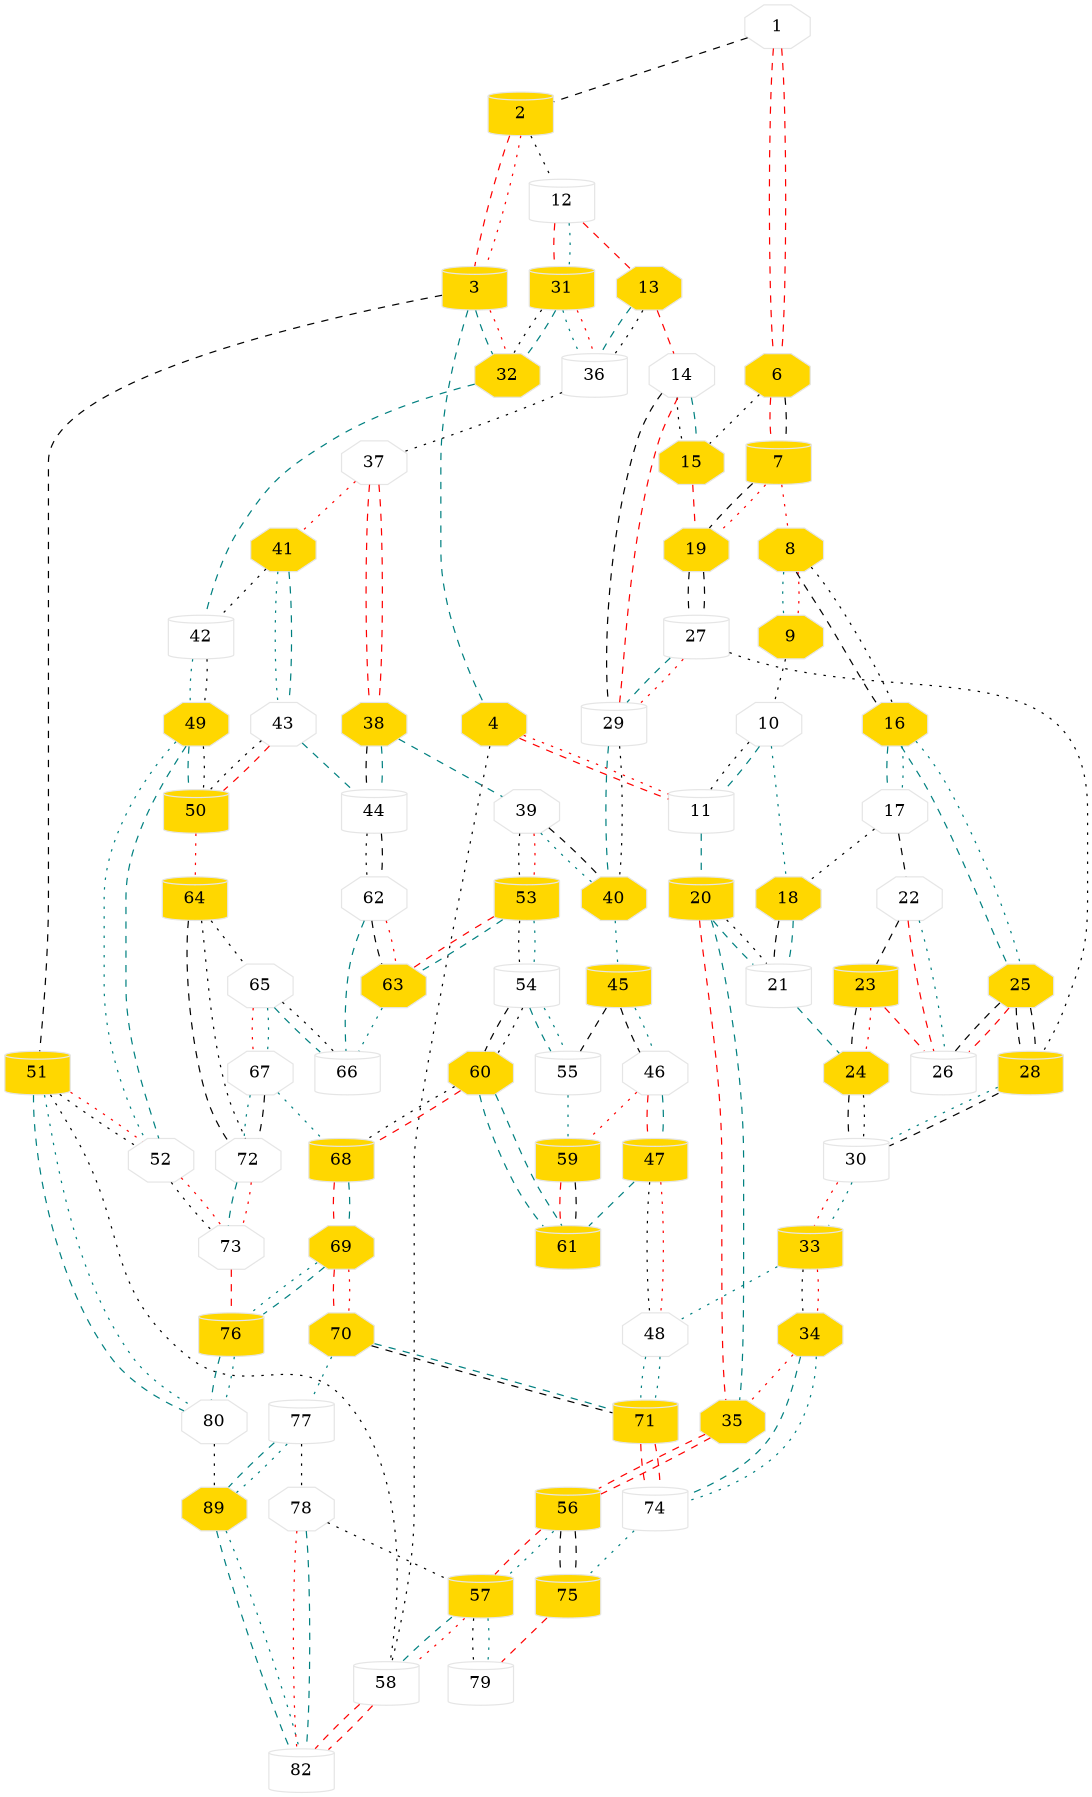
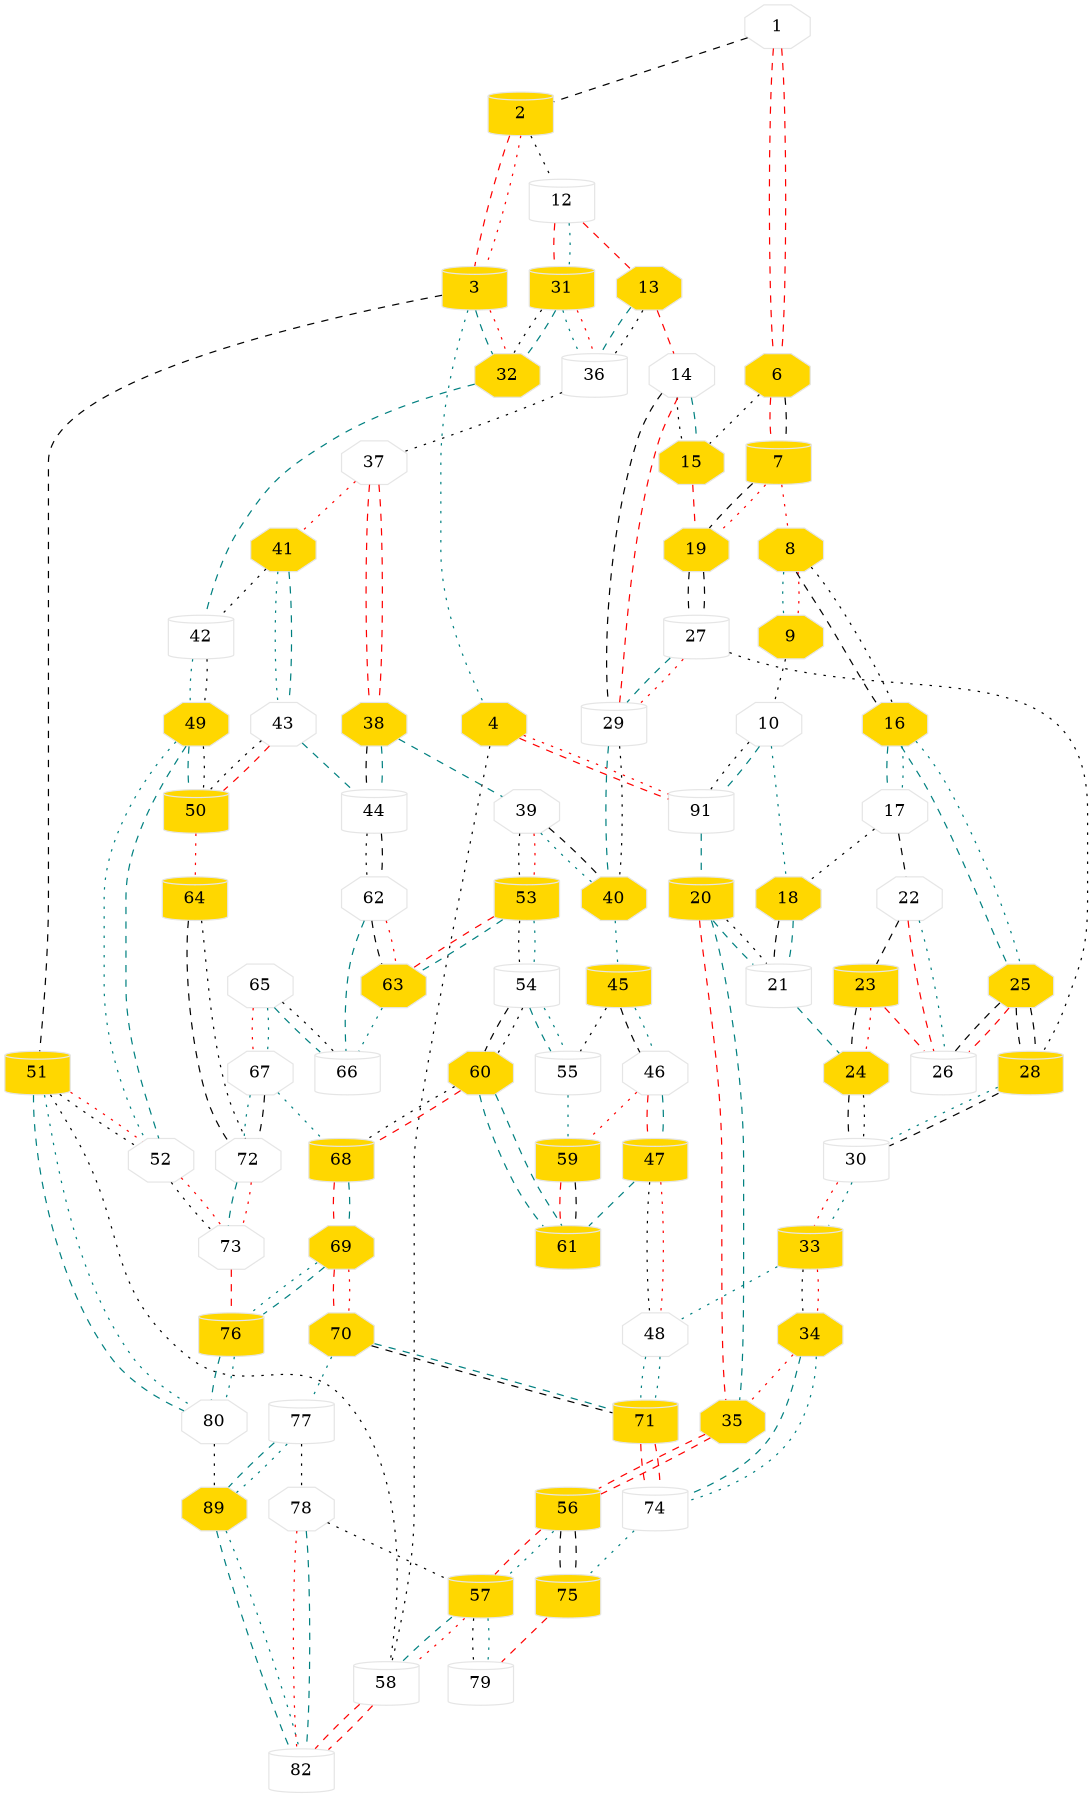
edge "3" -- "4": style dashed -> dotted
node "11": label "11" -> "91"
edge "64" -- "65": removed
edge "45" -- "55": style dashed -> dotted
